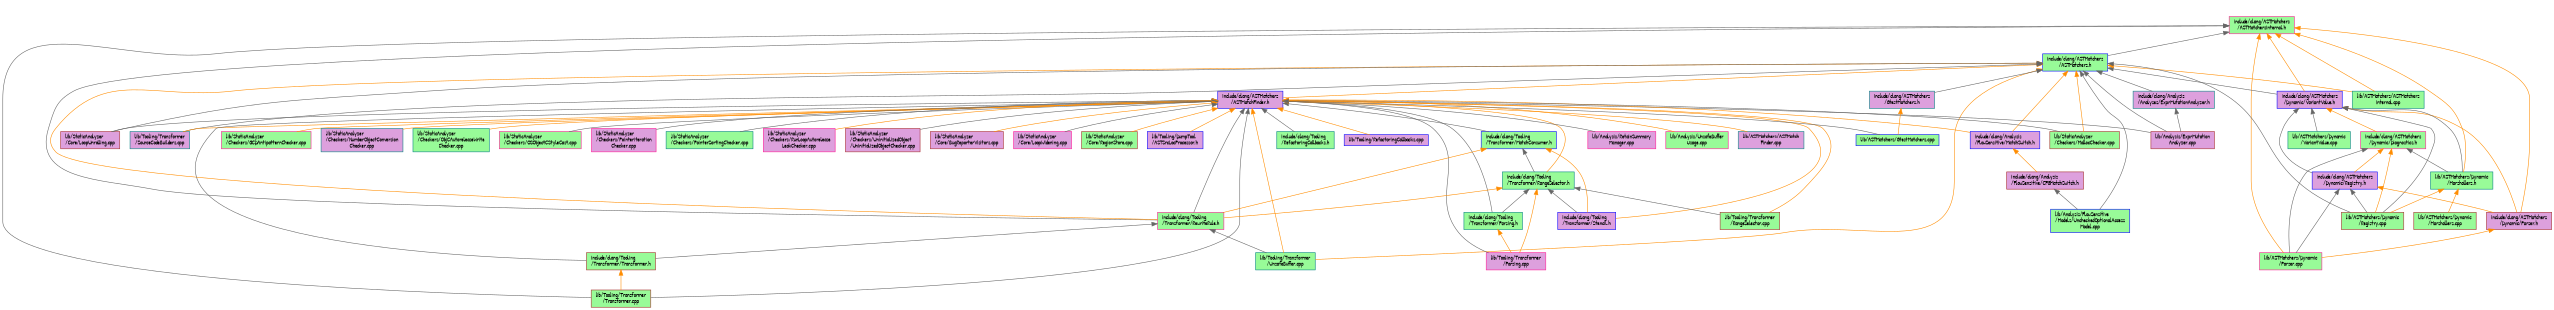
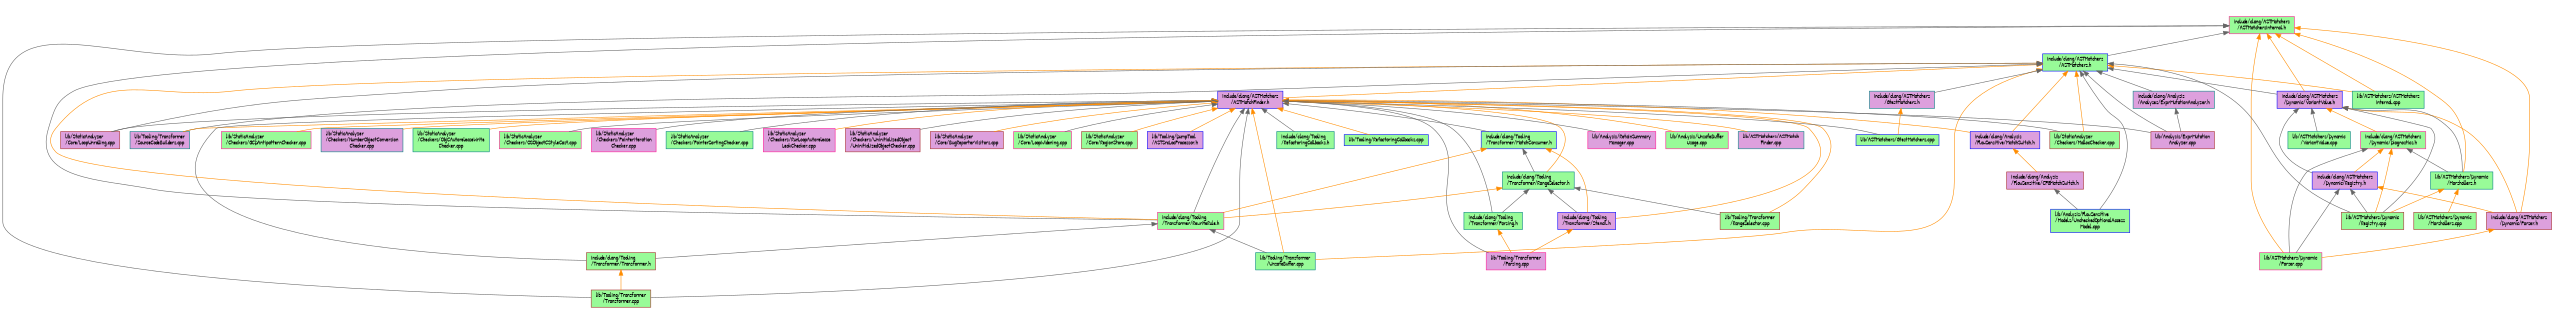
node "lib/StaticAnalyzer /Core/LoopWidening.cpp": fillcolor plum -> palegreen
node "lib/Tooling/RefactoringCallbacks.cpp": fillcolor plum -> palegreen
edge "lib/Tooling/Transformer /Parsing.cpp" -> "include/clang/Tooling /Transformer/RangeSelector.h": now "lib/Tooling/Transformer /Parsing.cpp" -> "include/clang/Tooling /Transformer/Stencil.h"
